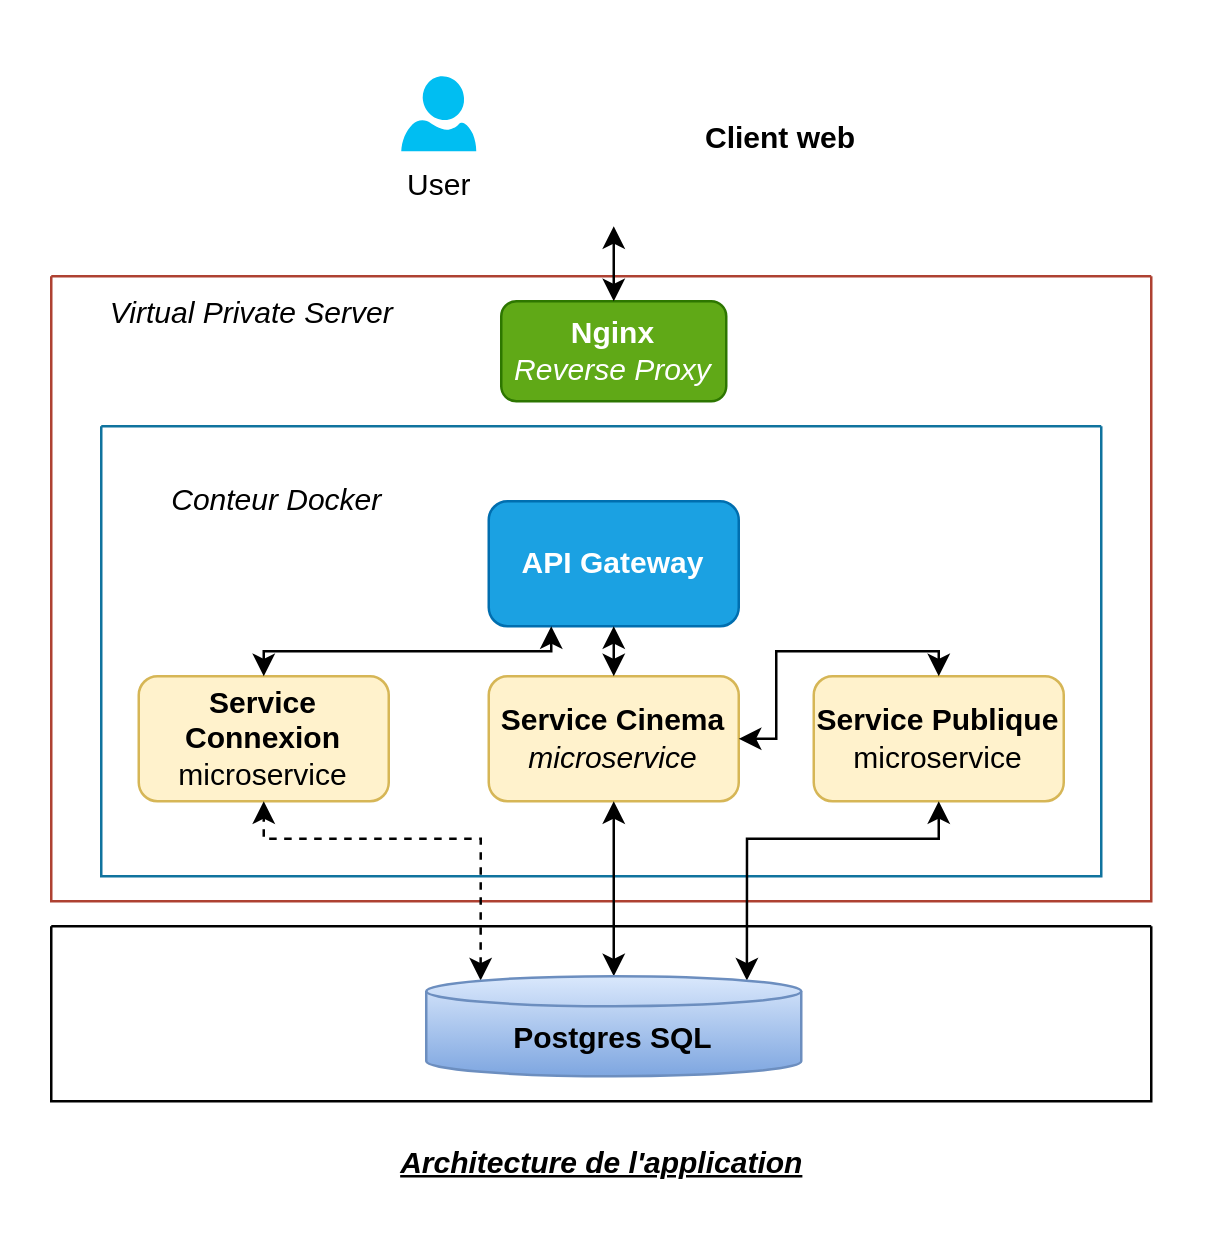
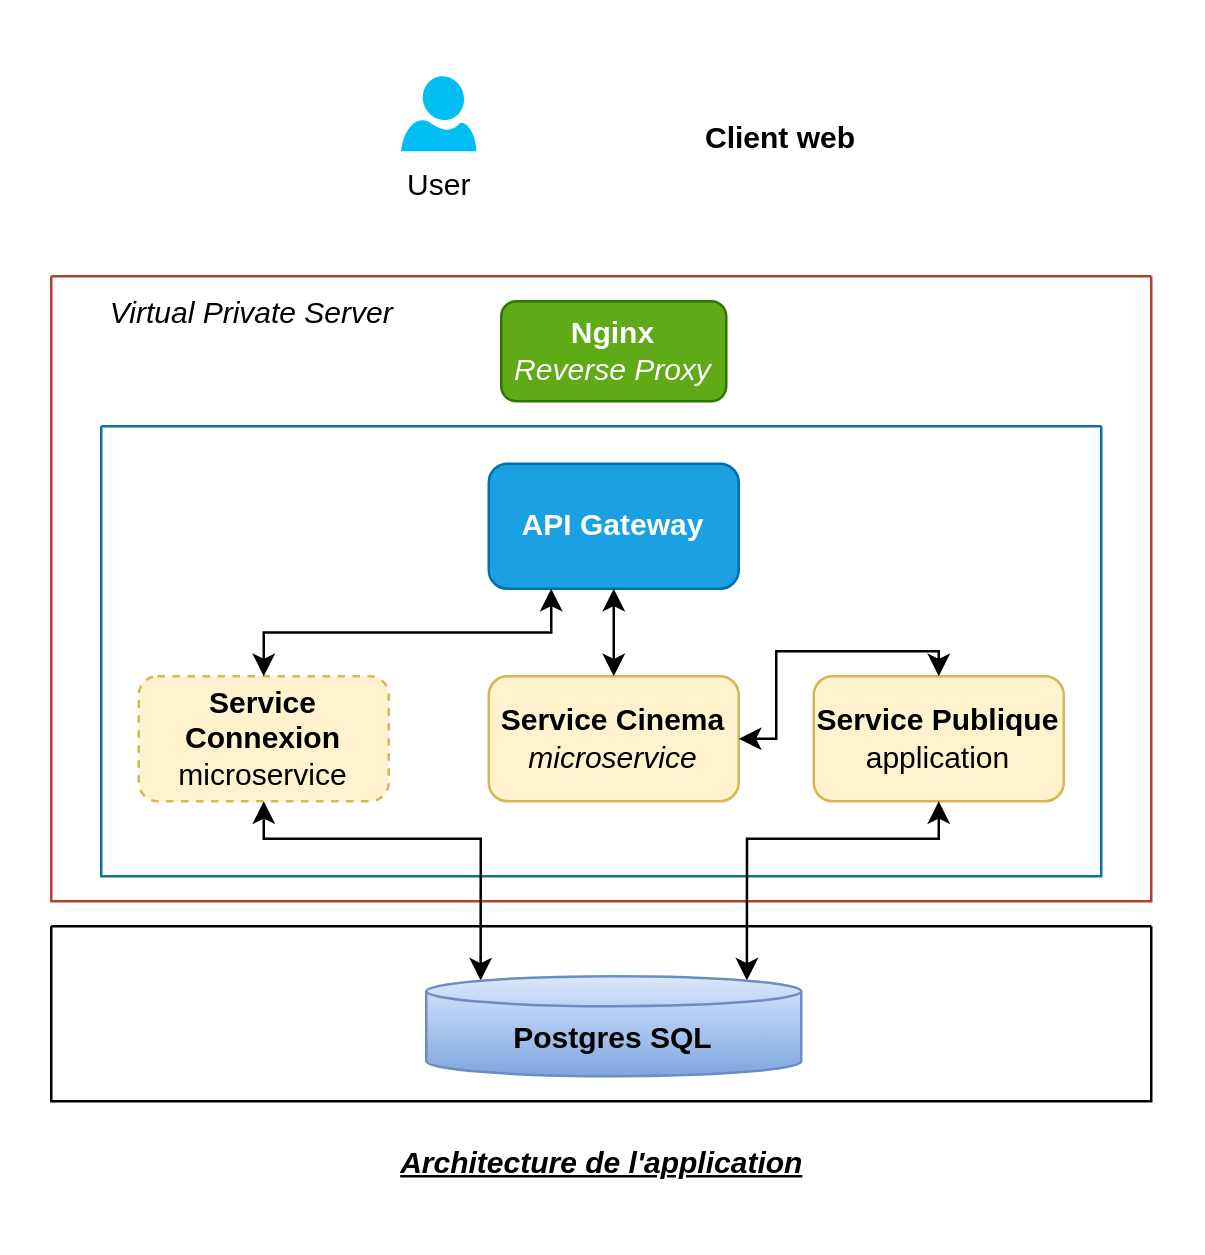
edge "Client web" -- "Nginx Reverse Proxy": removed
node "Conteur Docker": removed
node "API Gateway": moved (614, 564) -> (614, 526)
node "Service Connexion microservice": style solid -> dashed
node "Service Publique microservice": label "Service Publique microservice" -> "Service Publique application"
edge "Service Connexion microservice" -- "Postgres SQL": style dashed -> solid
edge "Service Cinema microservice" -- "Postgres SQL": removed
